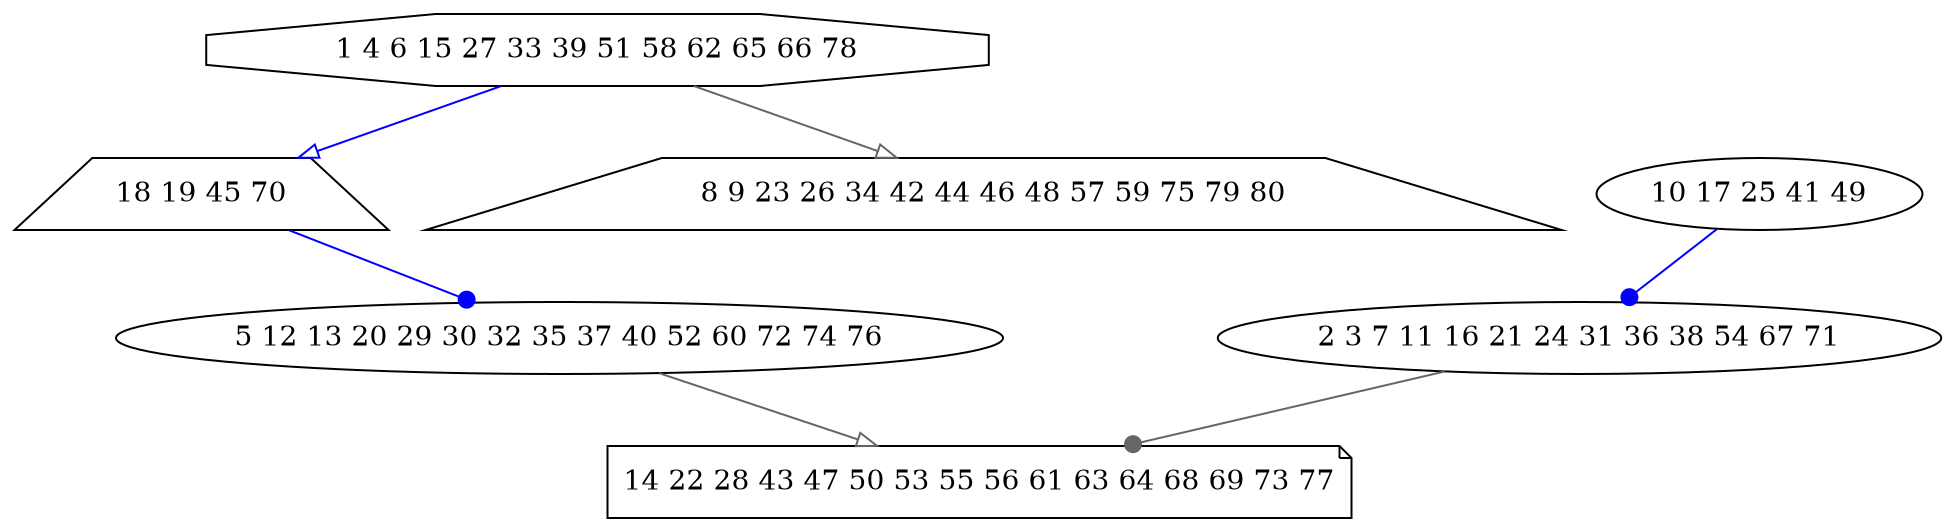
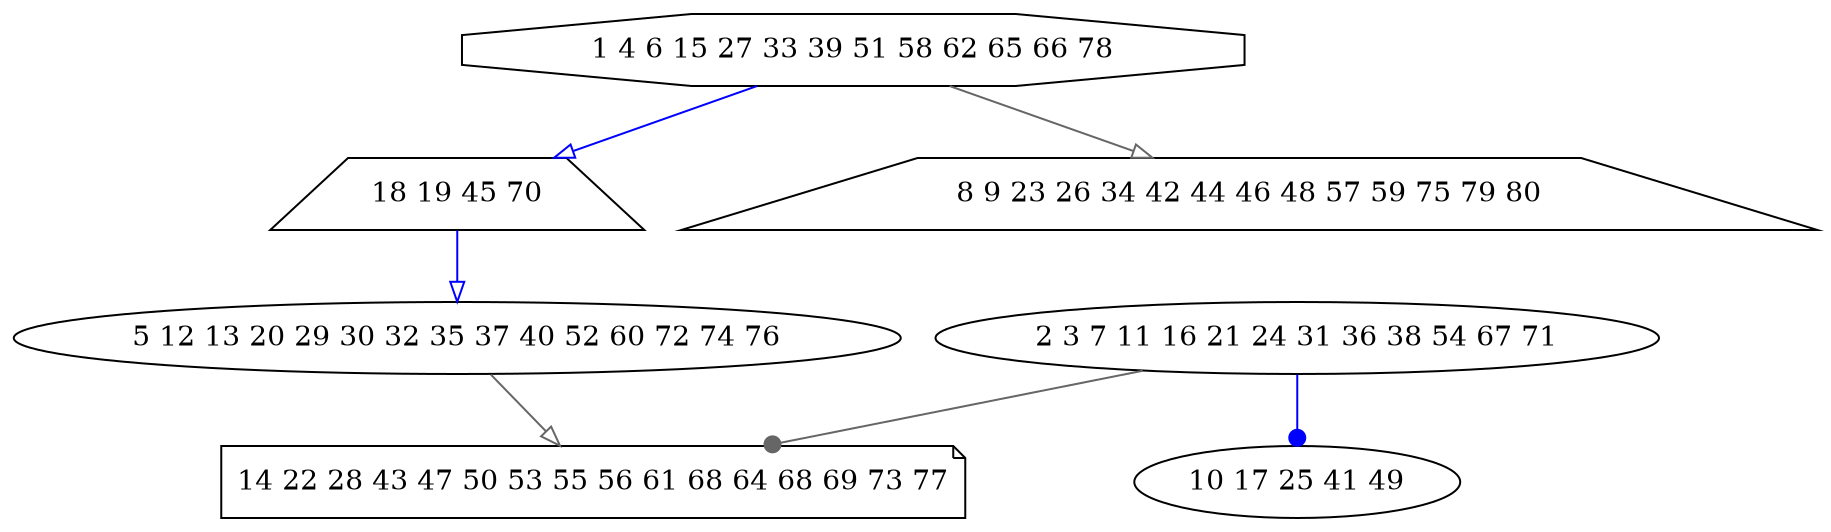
edge "10 17 25 41 49" -> "2 3 7 11 16 21 24 31 36 38 54 67 71": reversed
edge "18 19 45 70" -> "5 12 13 20 29 30 32 35 37 40 52 60 72 74 76": arrowhead dot -> onormal
node "14 22 28 43 47 50 53 55 56 61 63 64 68 69 73 77": label "14 22 28 43 47 50 53 55 56 61 63 64 68 69 73 77" -> "14 22 28 43 47 50 53 55 56 61 68 64 68 69 73 77"
